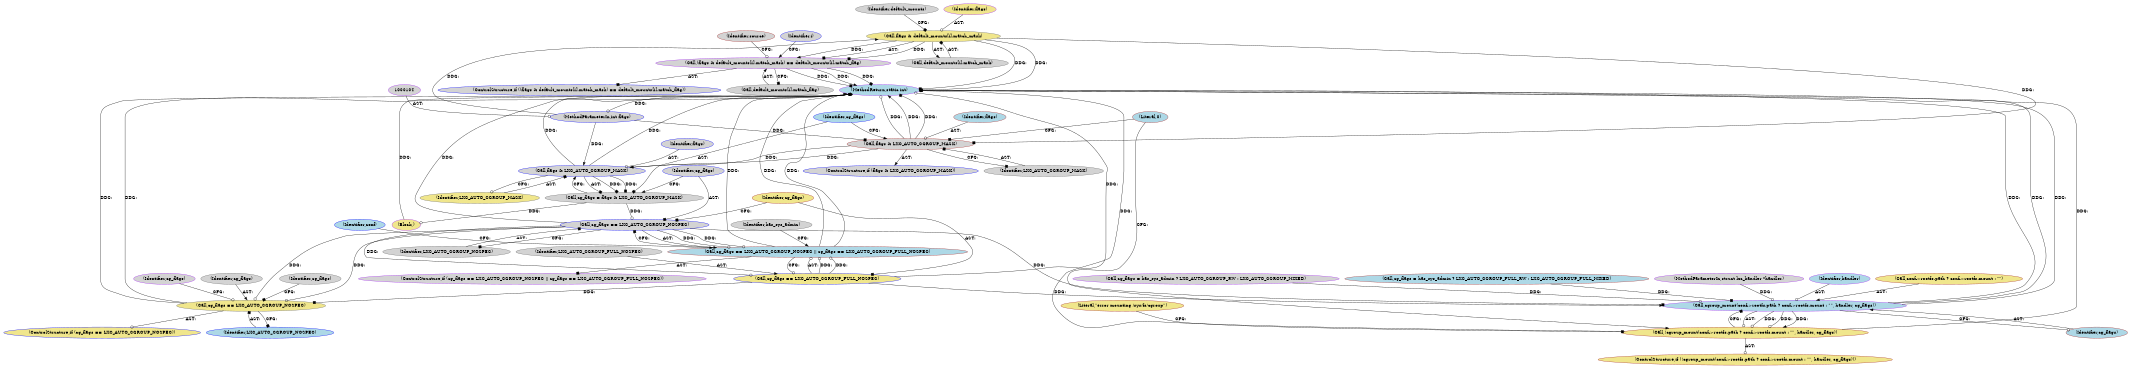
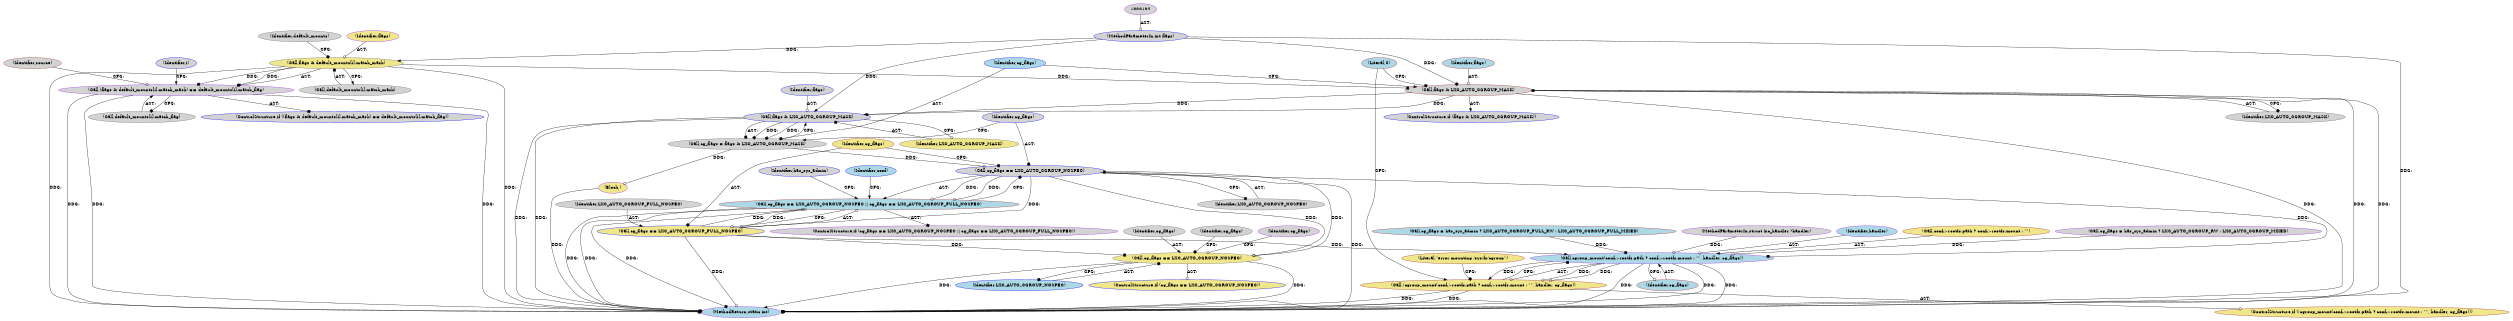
edge "(Call,flags & default_mounts[i].match_mask)" -> "(Call,default_mounts[i].match_mask)": label "AST: " -> "CFG: "
edge "(MethodReturn,static int)" -> "(MethodParameterIn,int flags)": reversed
node "(Identifier,has_sys_admin)": color gray40 -> blue
